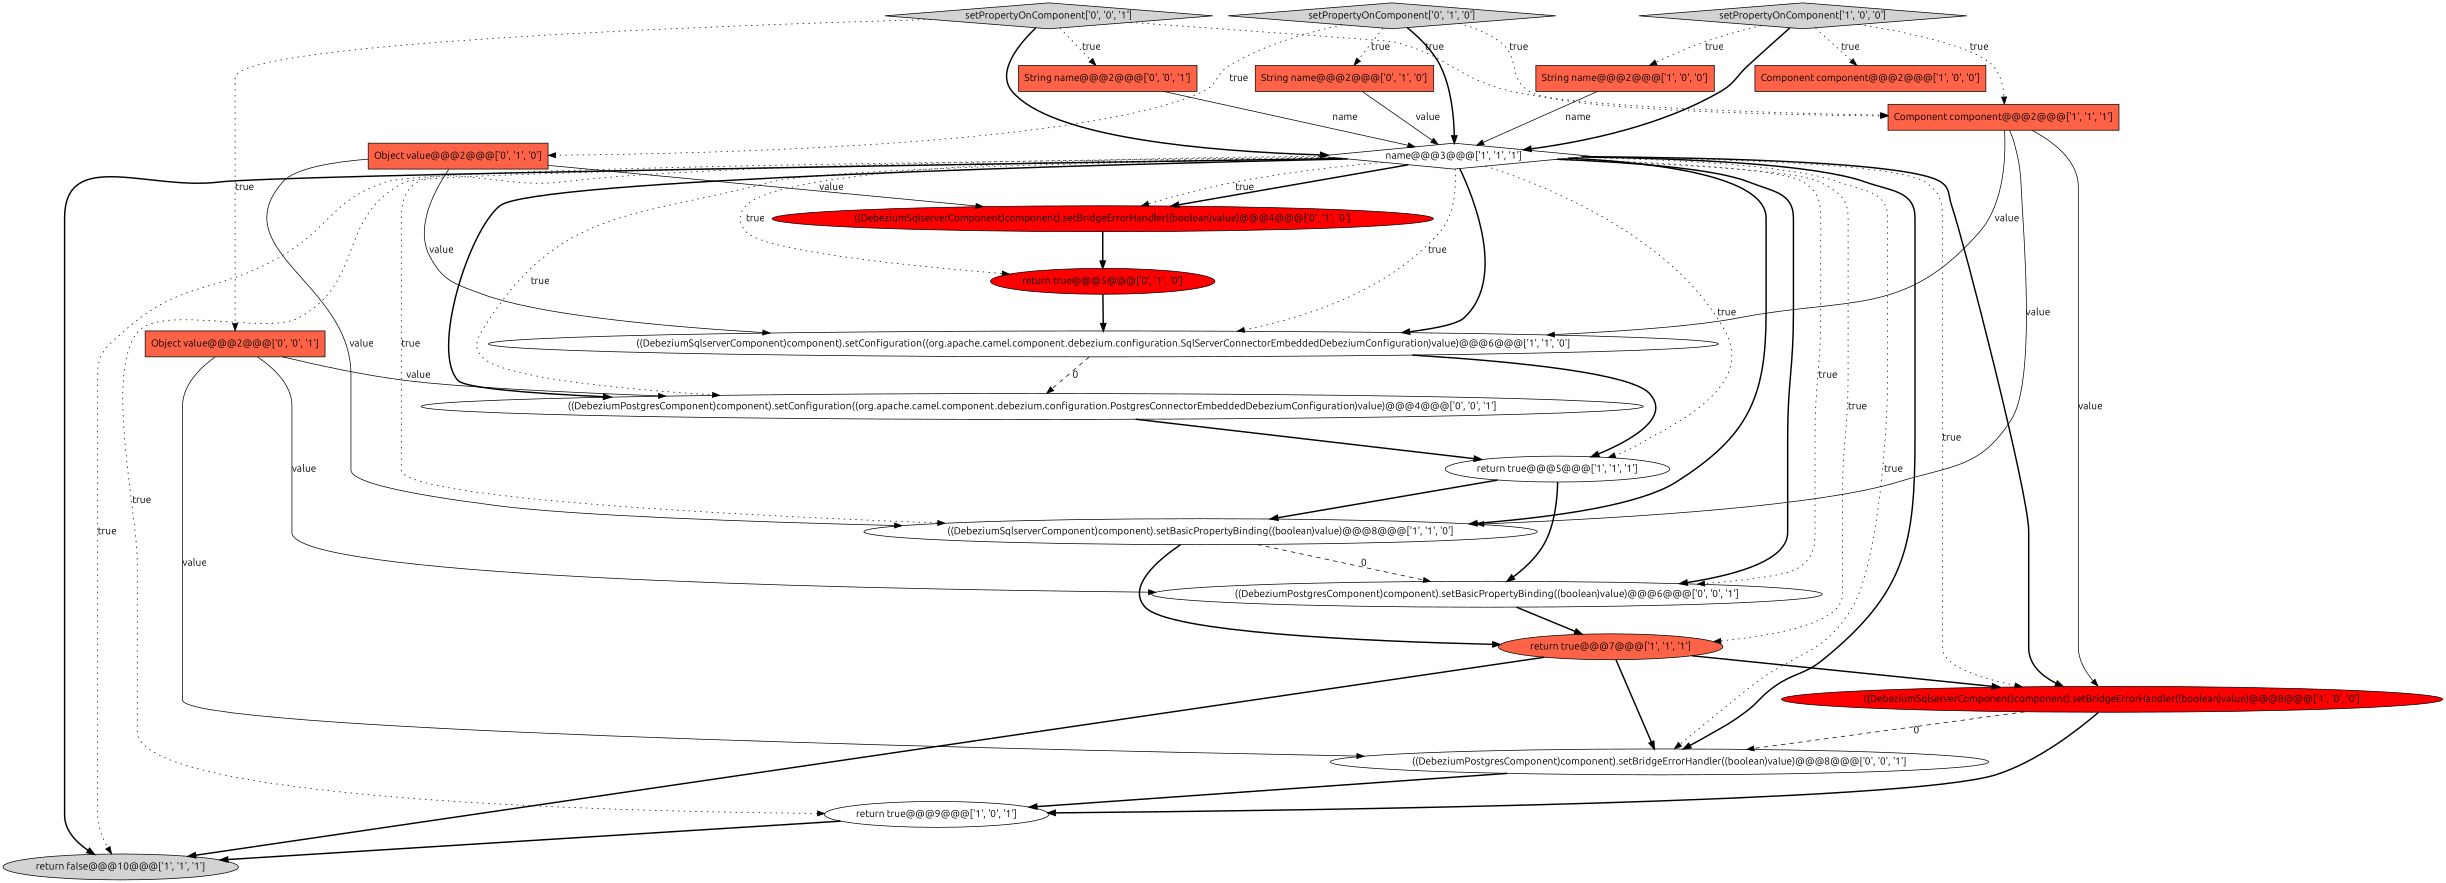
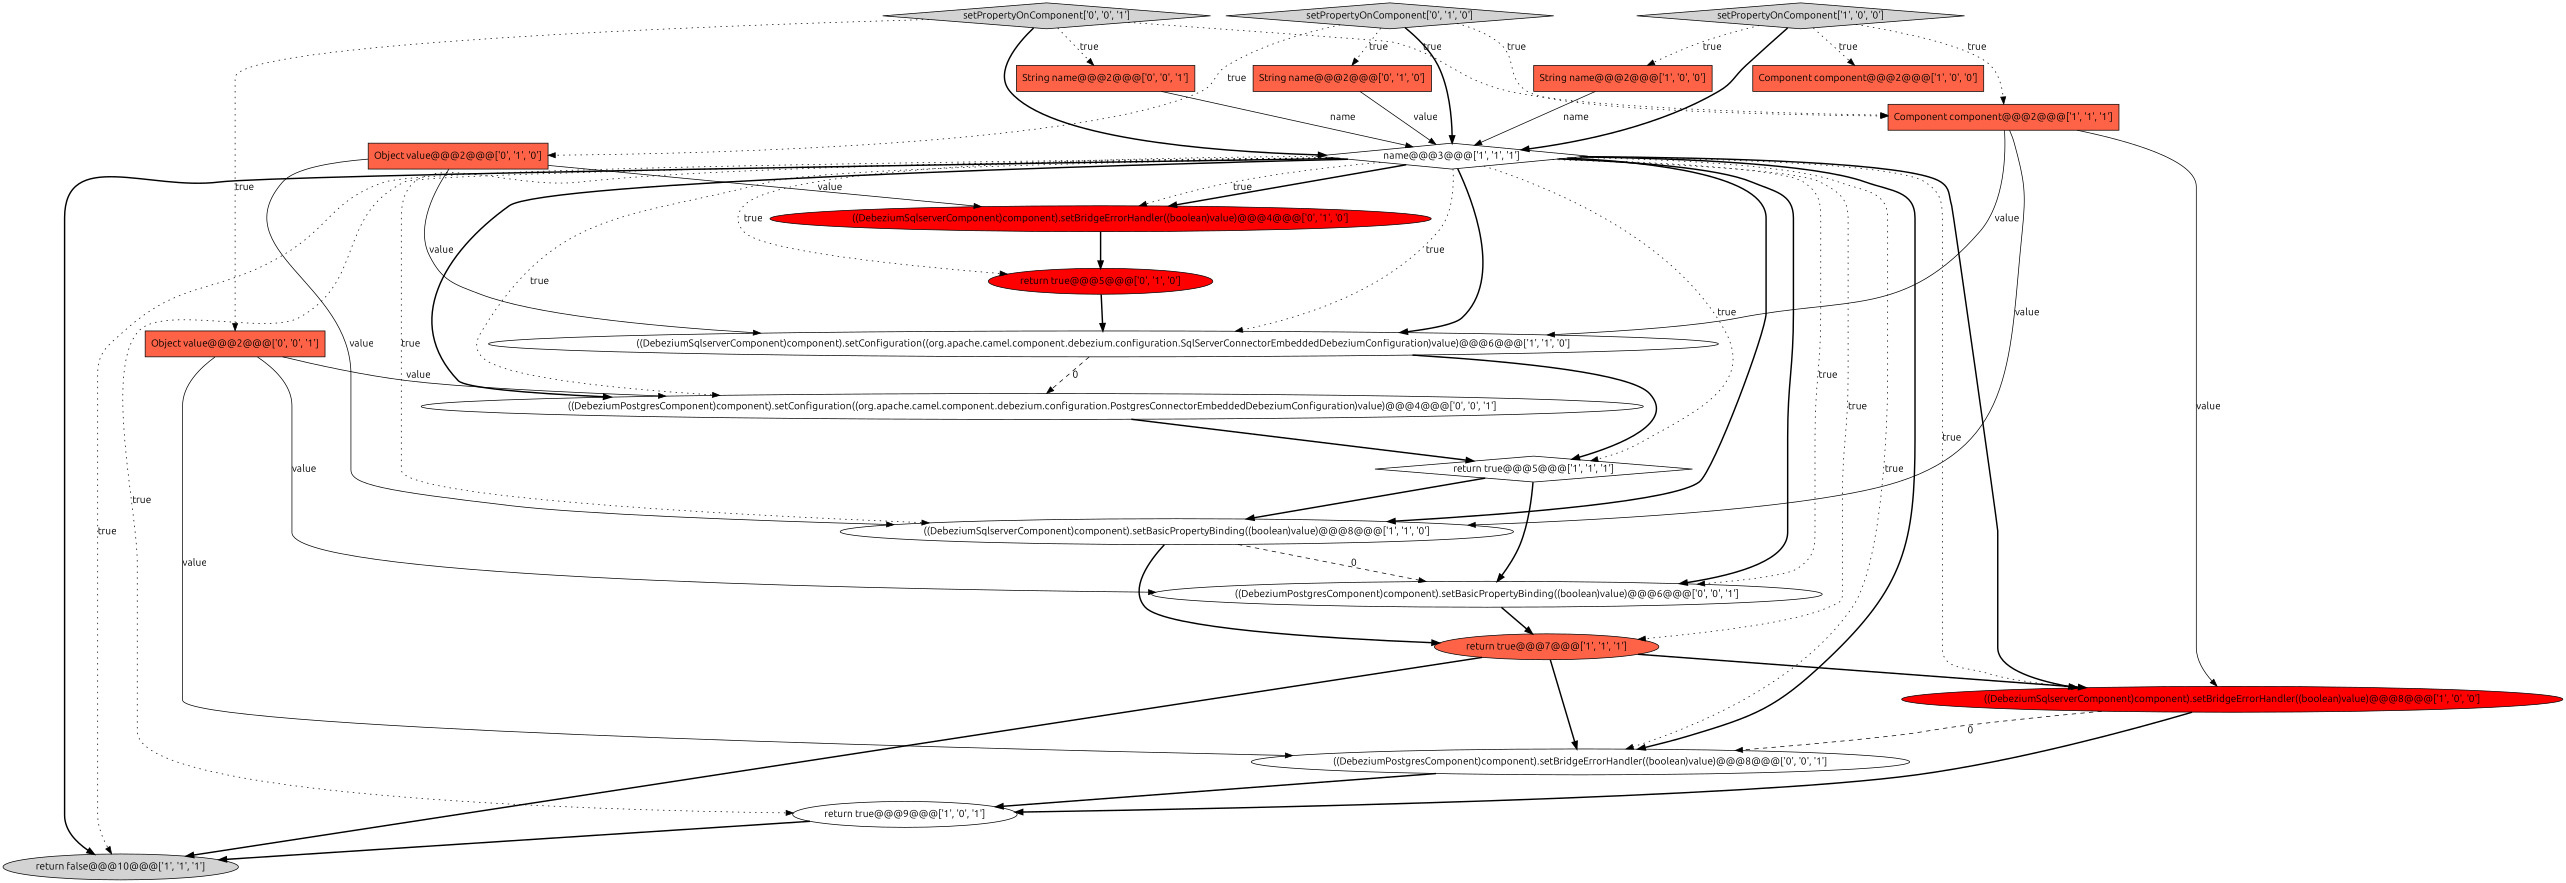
node "return true@@@5@@@['1', '1', '1']": shape ellipse -> diamond
